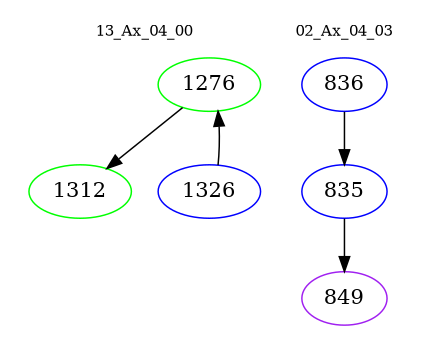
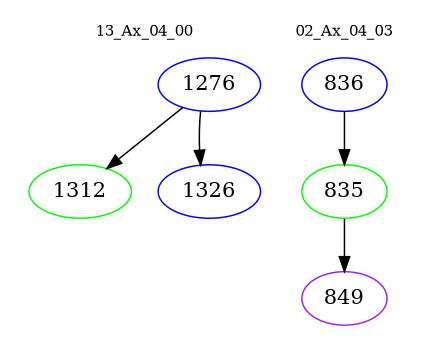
node "1276": color green -> blue
edge "1326" -> "1276": reversed
node "835": color blue -> green
